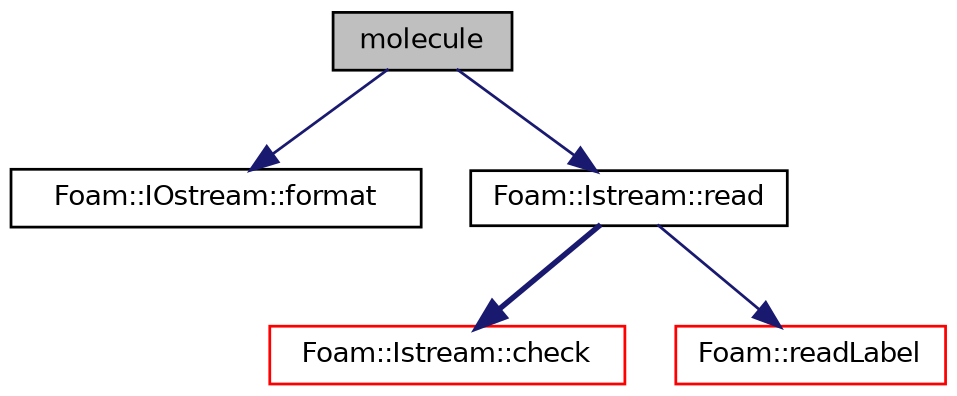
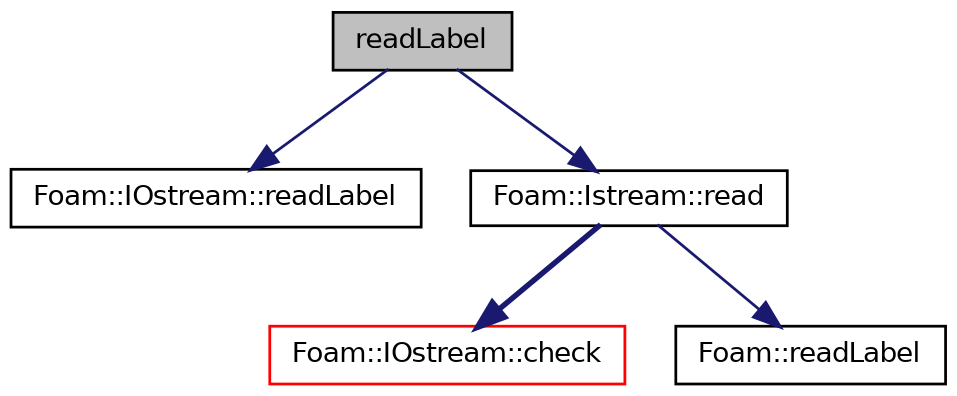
node "molecule": label "molecule" -> "readLabel"
node "Foam::IOstream::format": label "Foam::IOstream::format" -> "Foam::IOstream::readLabel"
node "Foam::Istream::check": label "Foam::Istream::check" -> "Foam::IOstream::check"
node "Foam::readLabel": color red -> black
